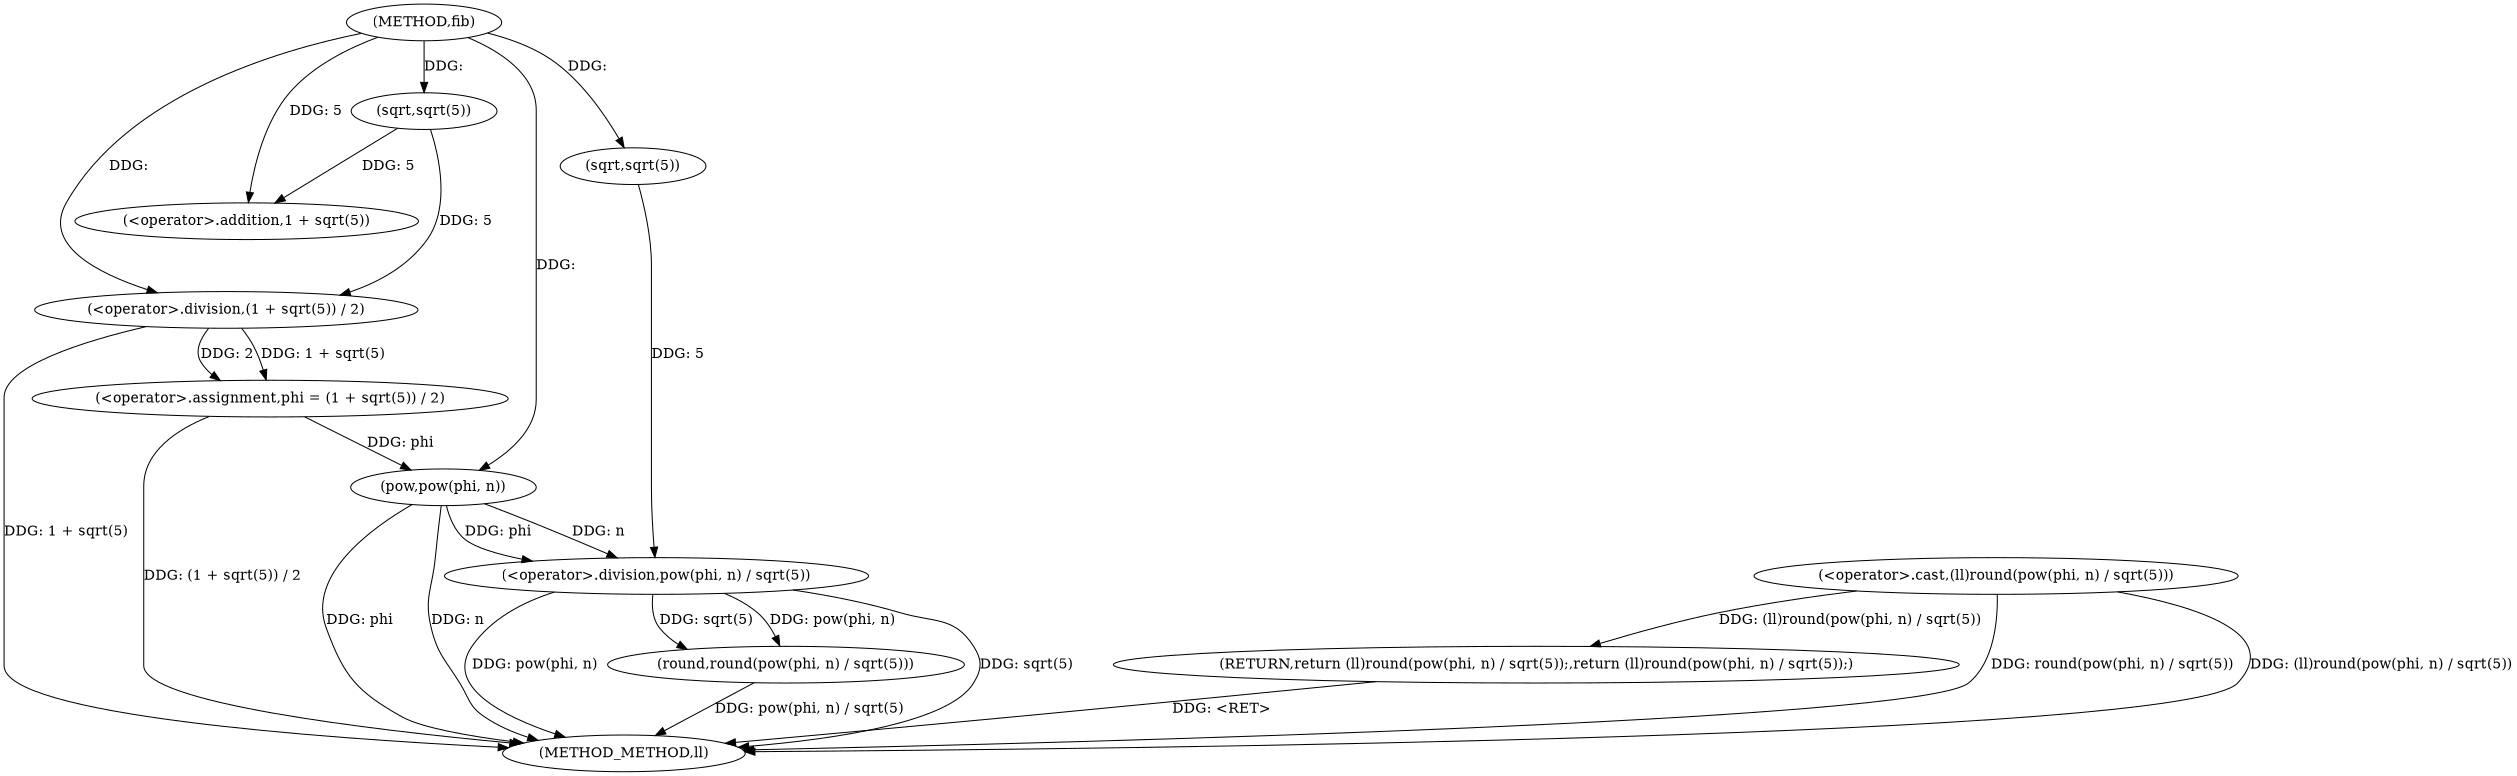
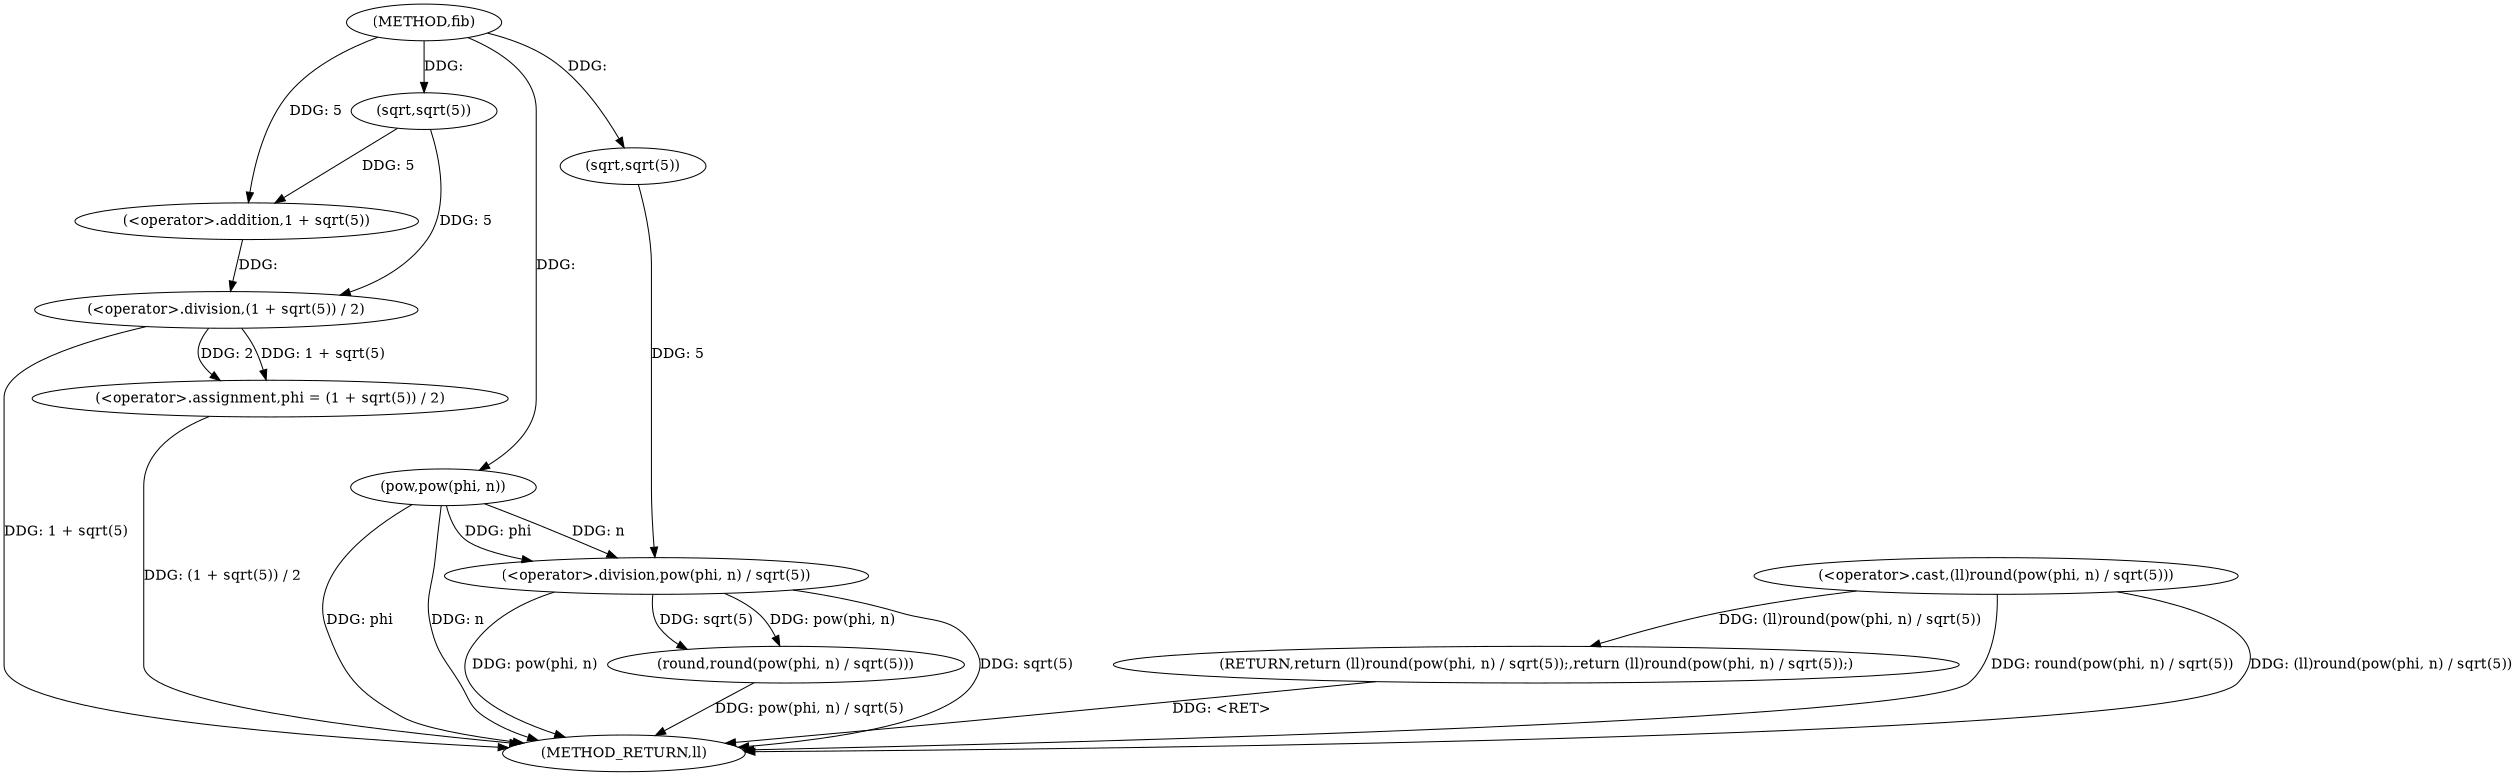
edge "(METHOD,fib)" -> "(<operator>.division,(1 + sqrt(5)) / 2)": now "(<operator>.addition,1 + sqrt(5))" -> "(<operator>.division,(1 + sqrt(5)) / 2)"
edge "(<operator>.assignment,phi = (1 + sqrt(5)) / 2)" -> "(pow,pow(phi, n))": removed, label "DDG: phi"
node "(METHOD_METHOD,ll)": label "(METHOD_METHOD,ll)" -> "(METHOD_RETURN,ll)"
